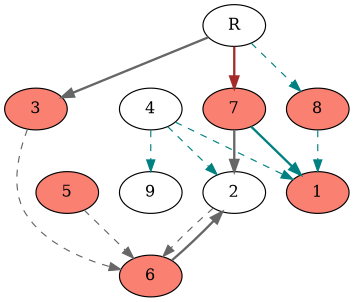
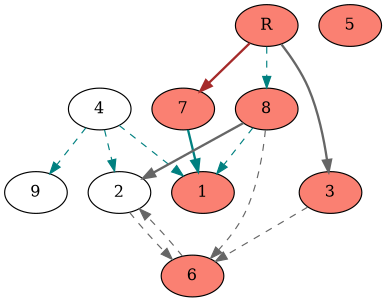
node "R": fillcolor white -> salmon
edge "7" -> "2": now "8" -> "2"
edge "5" -> "6": now "8" -> "6"
edge "6" -> "2": style bold -> dashed
